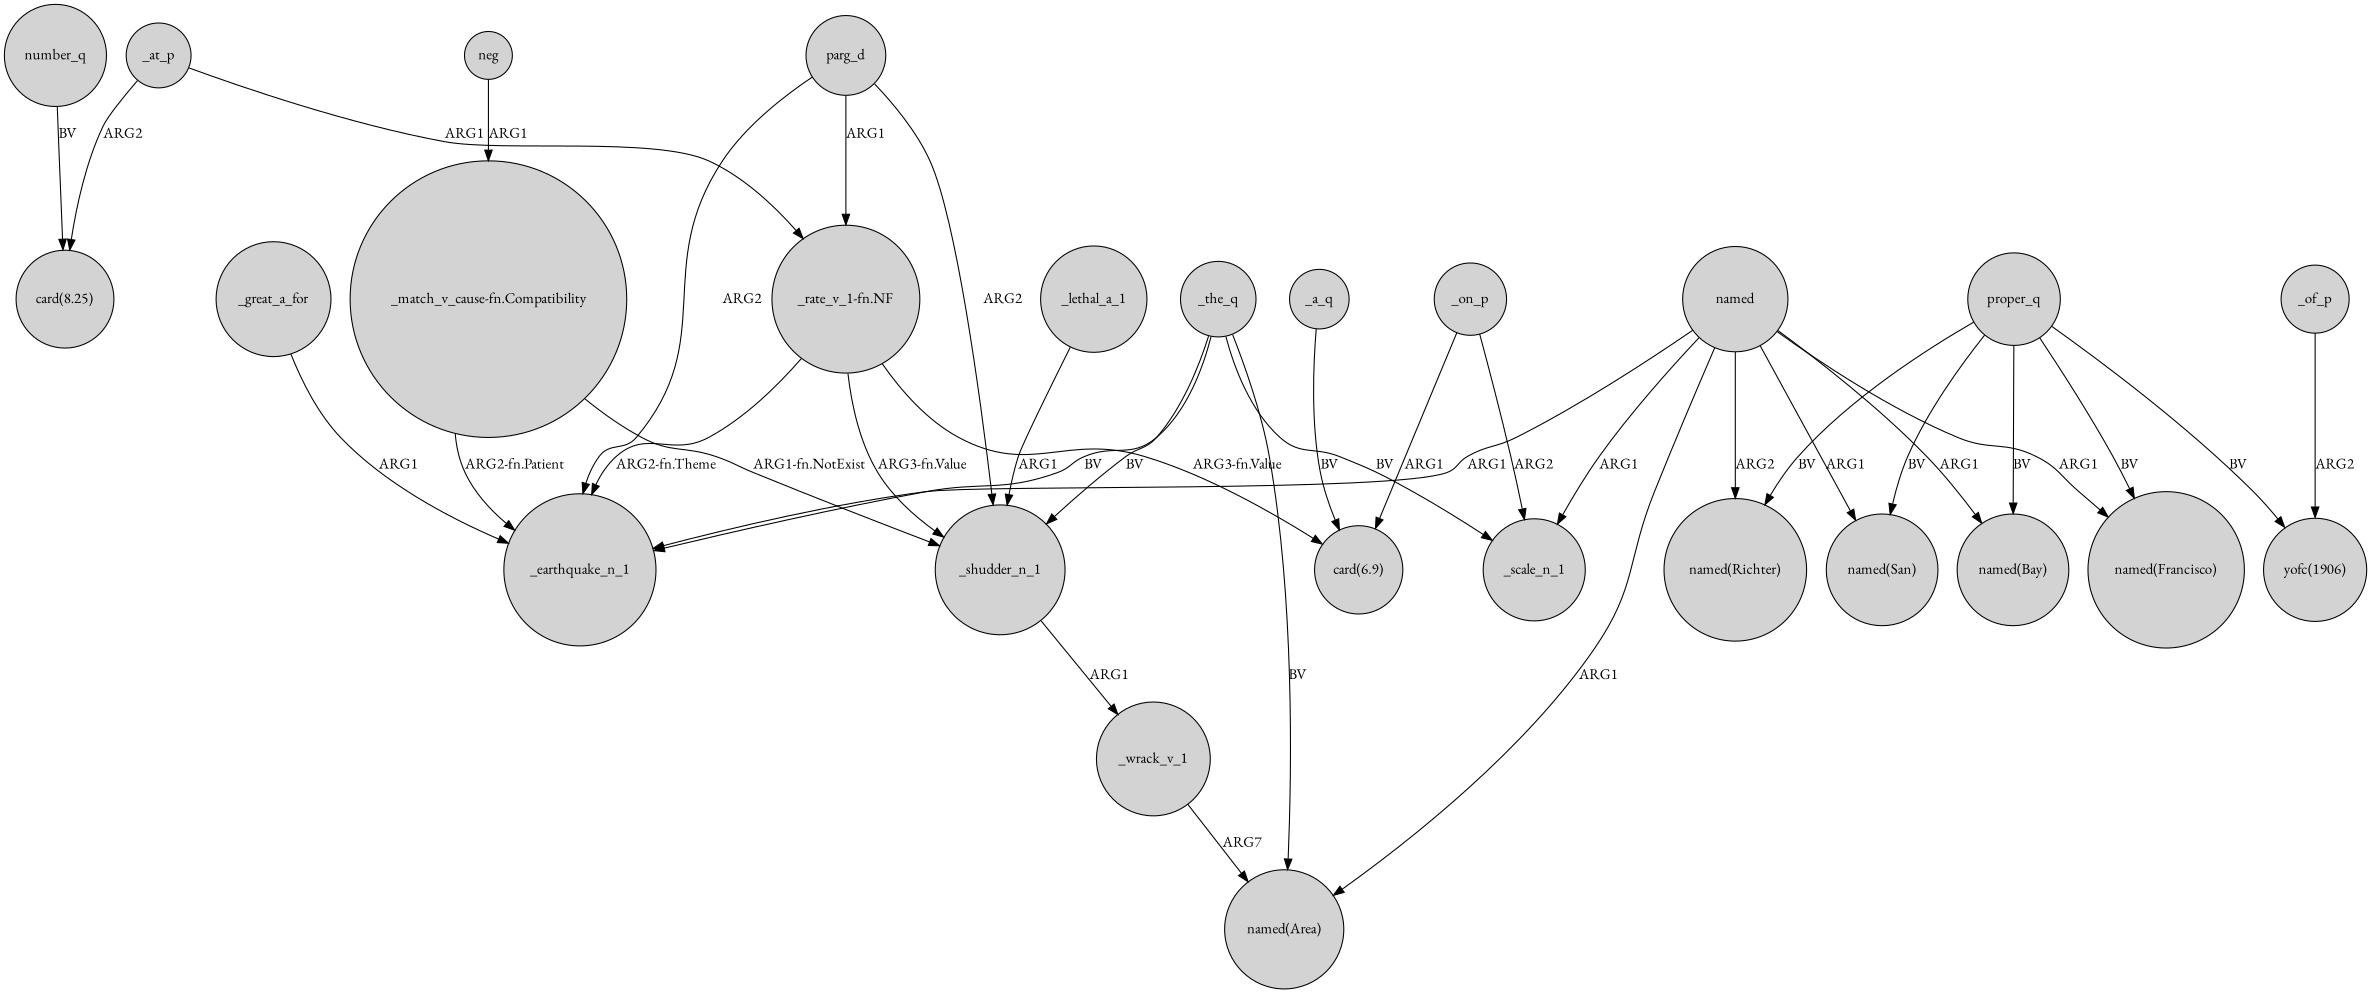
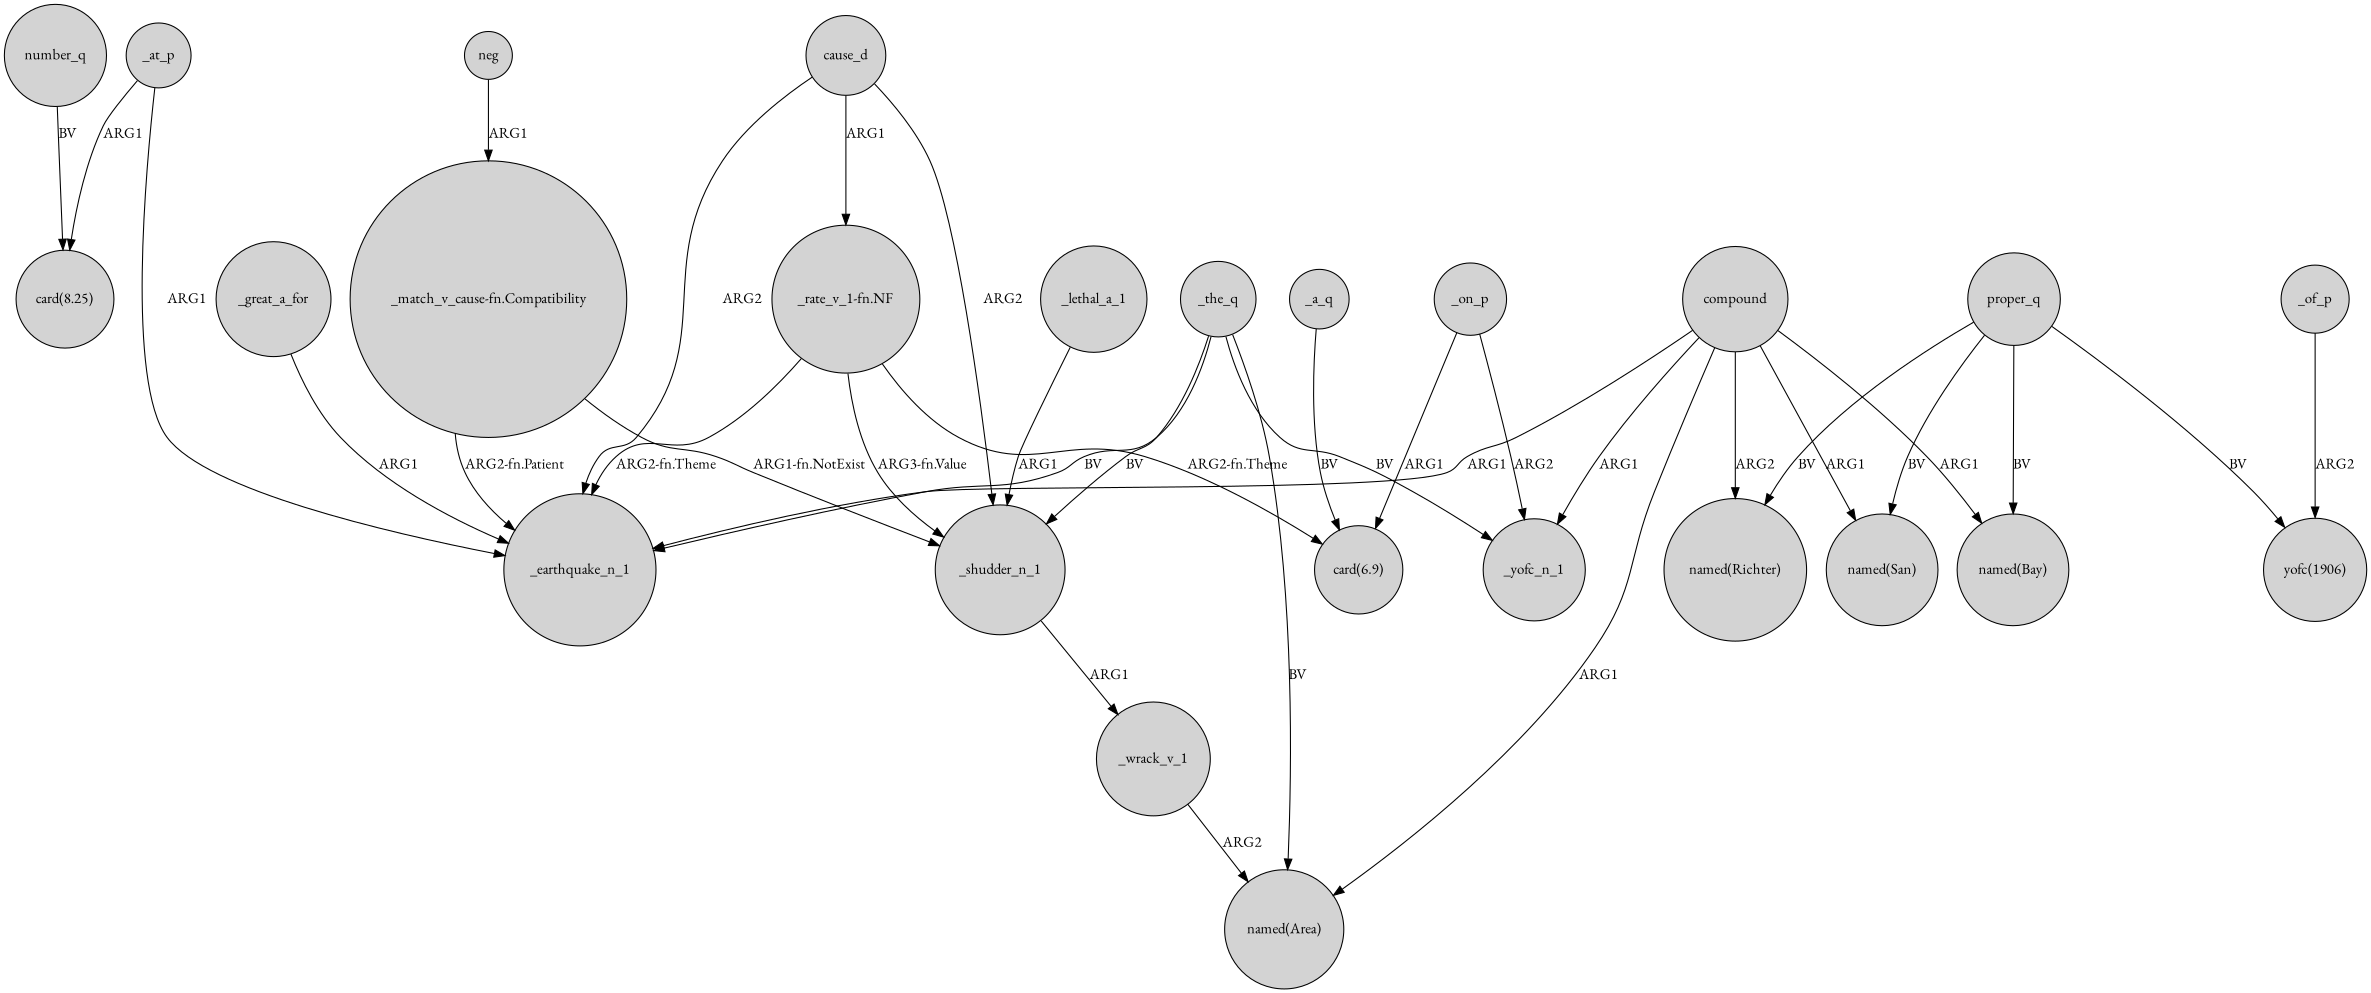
node "parg_d": label "parg_d" -> "cause_d"
edge "_at_p" -> "card(8.25)": label "ARG2" -> "ARG1"
edge "_at_p" -> "_rate_v_1-fn.NF": now "_at_p" -> "_earthquake_n_1"
node "named": label "named" -> "compound"
edge "_rate_v_1-fn.NF" -> "card(6.9)": label "ARG3-fn.Value" -> "ARG2-fn.Theme"
node "_scale_n_1": label "_scale_n_1" -> "_yofc_n_1"
node "named(Francisco)": removed
edge "_wrack_v_1" -> "named(Area)": label "ARG7" -> "ARG2"
